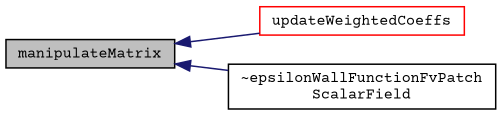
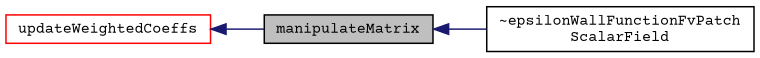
edge "updateWeightedCoeffs" -> "manipulateMatrix": reversed
